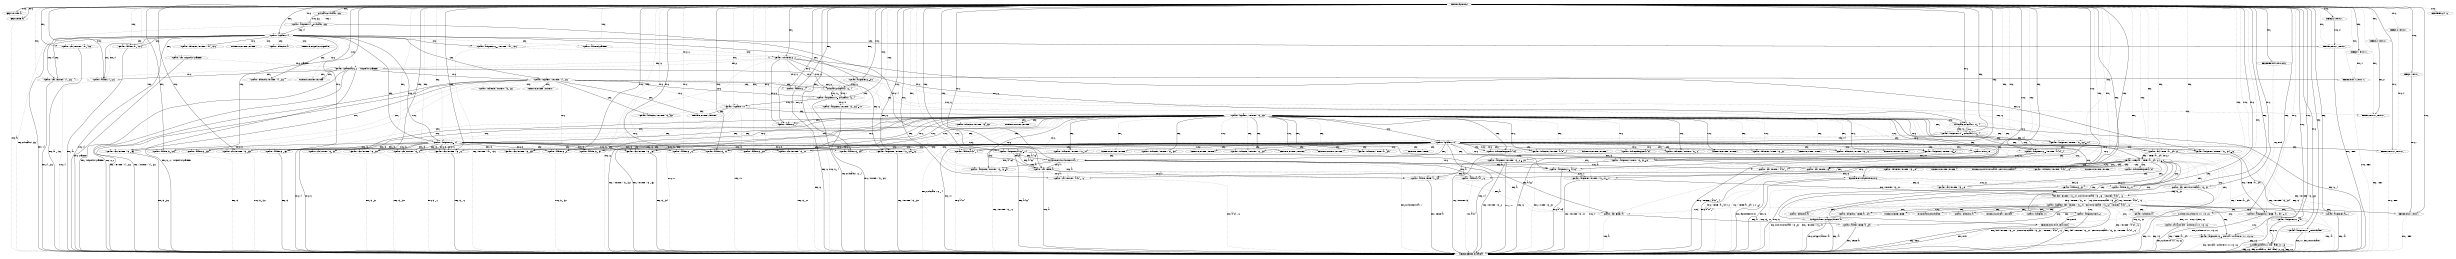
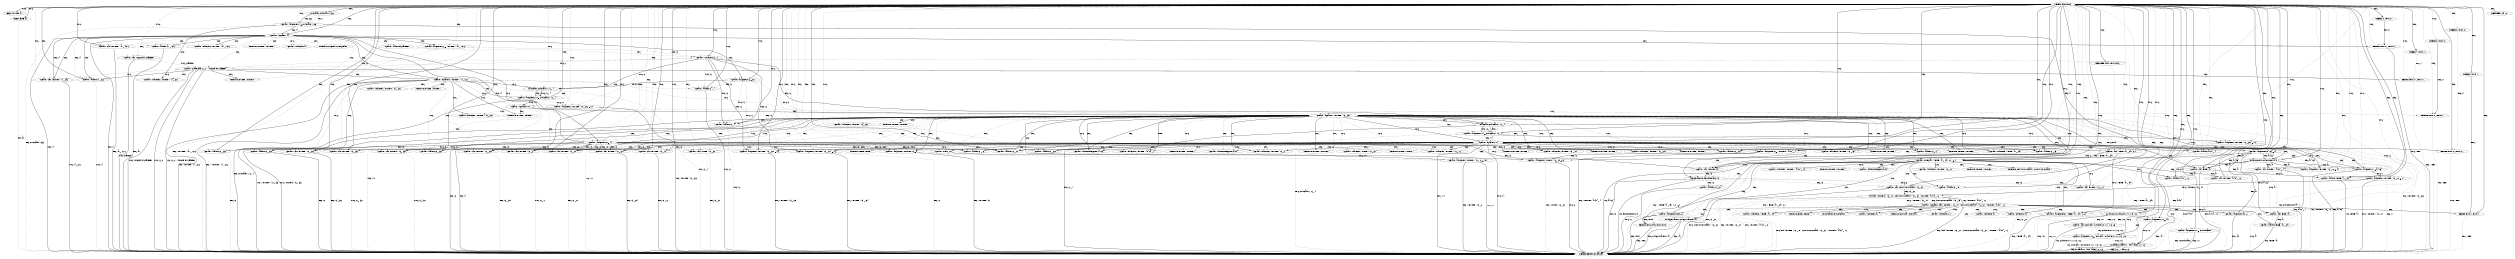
edge "(METHOD,tftp_connect)" -> "(<operator>.assignment,v10 = Curl_ccalloc(1, v6 + 4))": reversed
edge "(<operator>.logicalNot,!v4)" -> "(<operator>.indirection,*(_DWORD *)(v4 + 328))": now "(<operator>.assignment,v4 = Curl_ccalloc(1, 336))" -> "(<operator>.indirection,*(_DWORD *)(v4 + 328))"
edge "(<operator>.logicalNot,!*(_DWORD *)(v5 + 332))" -> "(<operator>.indirection,*(_DWORD *)(a1[20] + 4))": label "CDG: " -> "BYTE: "
